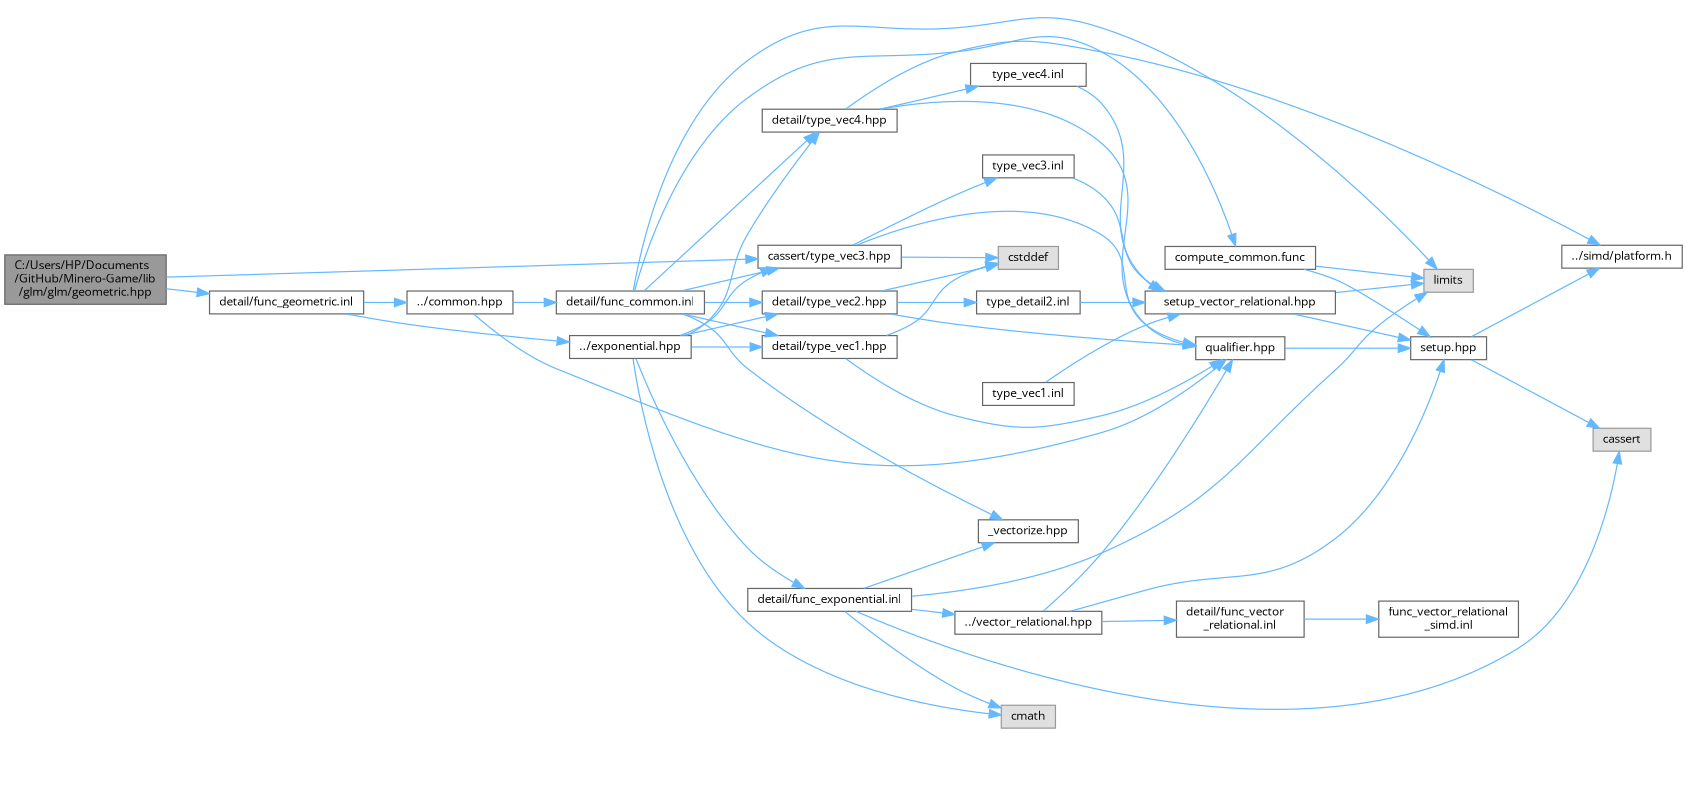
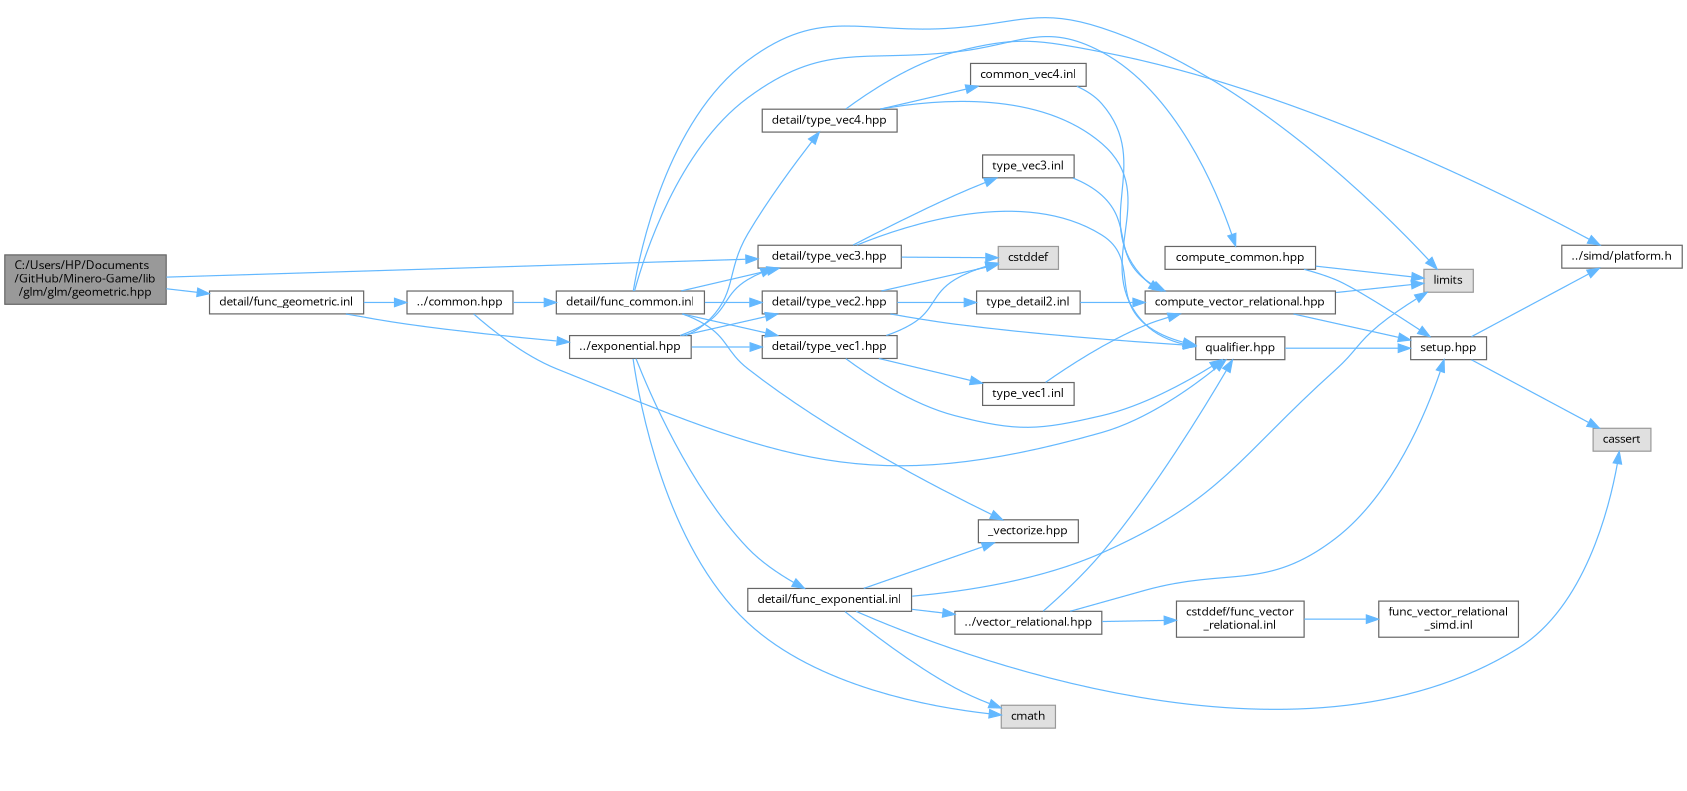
node "type_vec4.inl": label "type_vec4.inl" -> "common_vec4.inl"
edge "detail/func_common.inl" -> "detail/type_vec4.hpp": removed
node "cassert/type_vec3.hpp": label "cassert/type_vec3.hpp" -> "detail/type_vec3.hpp"
node "compute_common.func": label "compute_common.func" -> "compute_common.hpp"
node "setup_vector_relational.hpp": label "setup_vector_relational.hpp" -> "compute_vector_relational.hpp"
edge "detail/type_vec1.hpp" -> "type_vec1.inl": added
node "detail/func_vector _relational.inl": label "detail/func_vector _relational.inl" -> "cstddef/func_vector _relational.inl"
